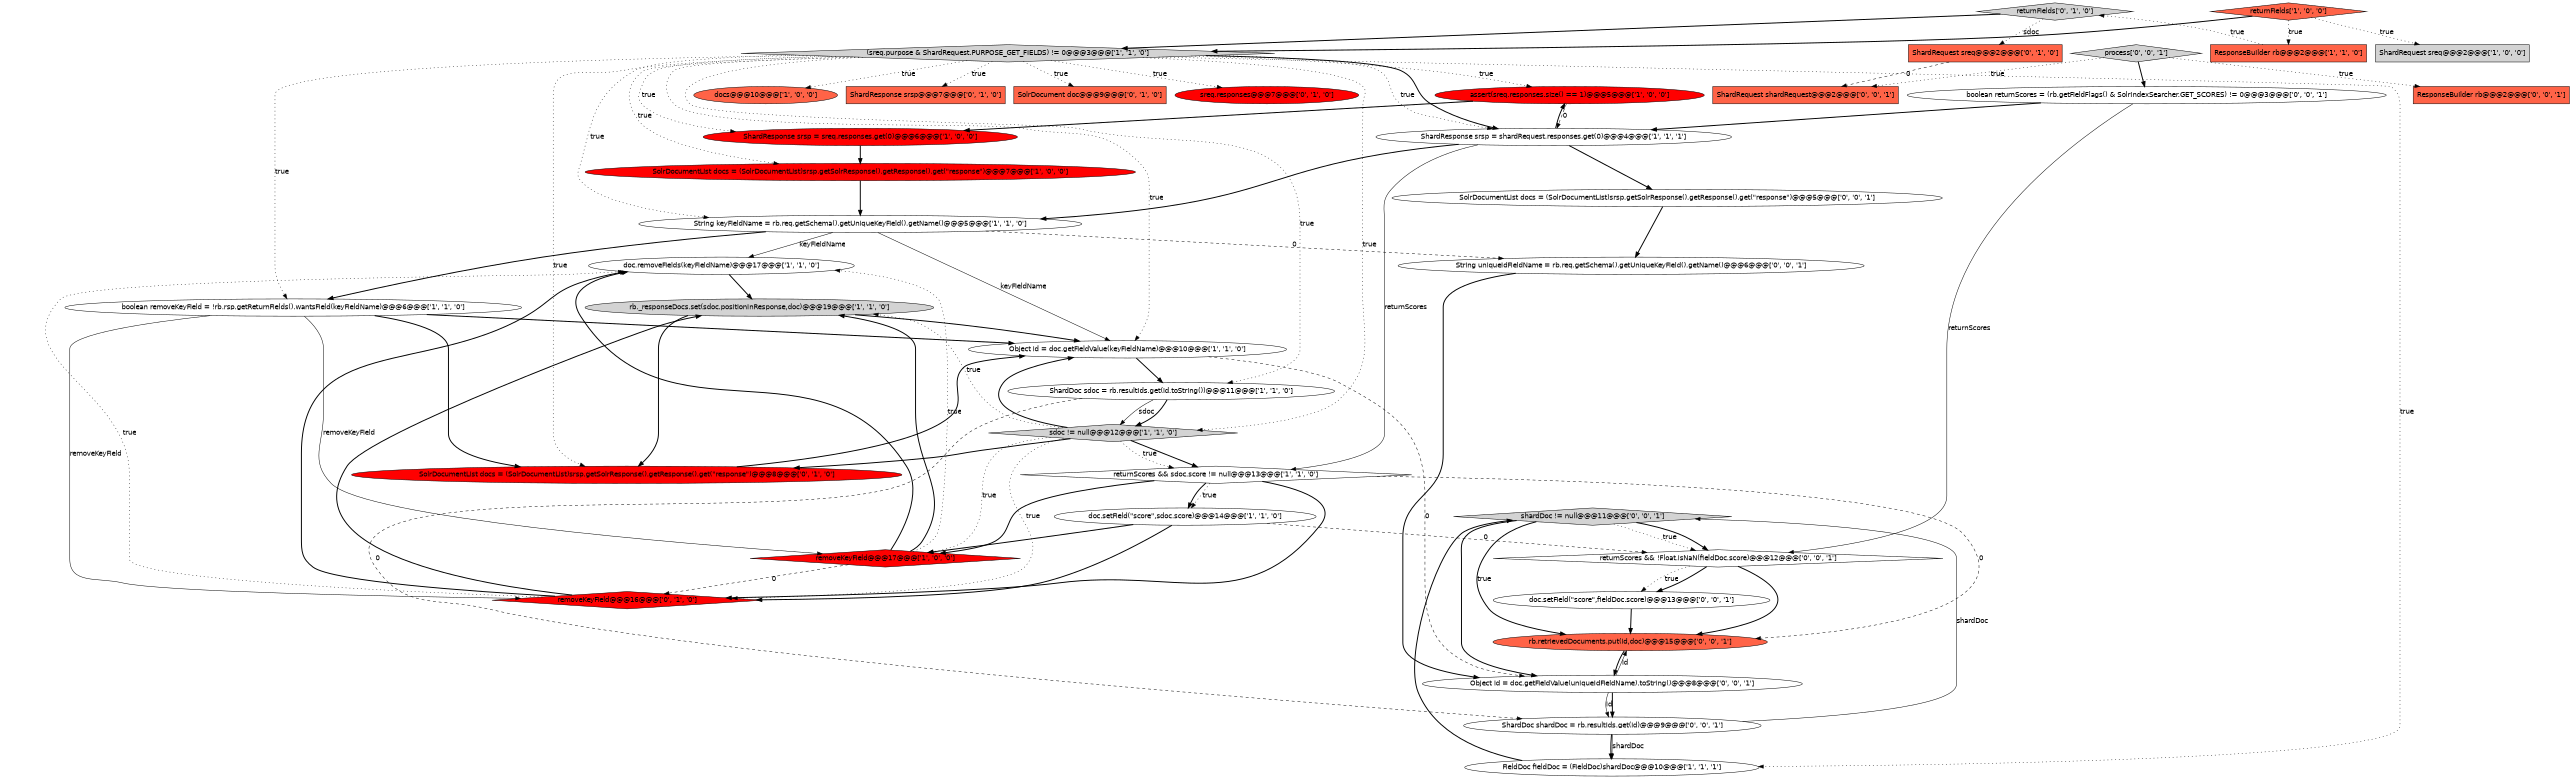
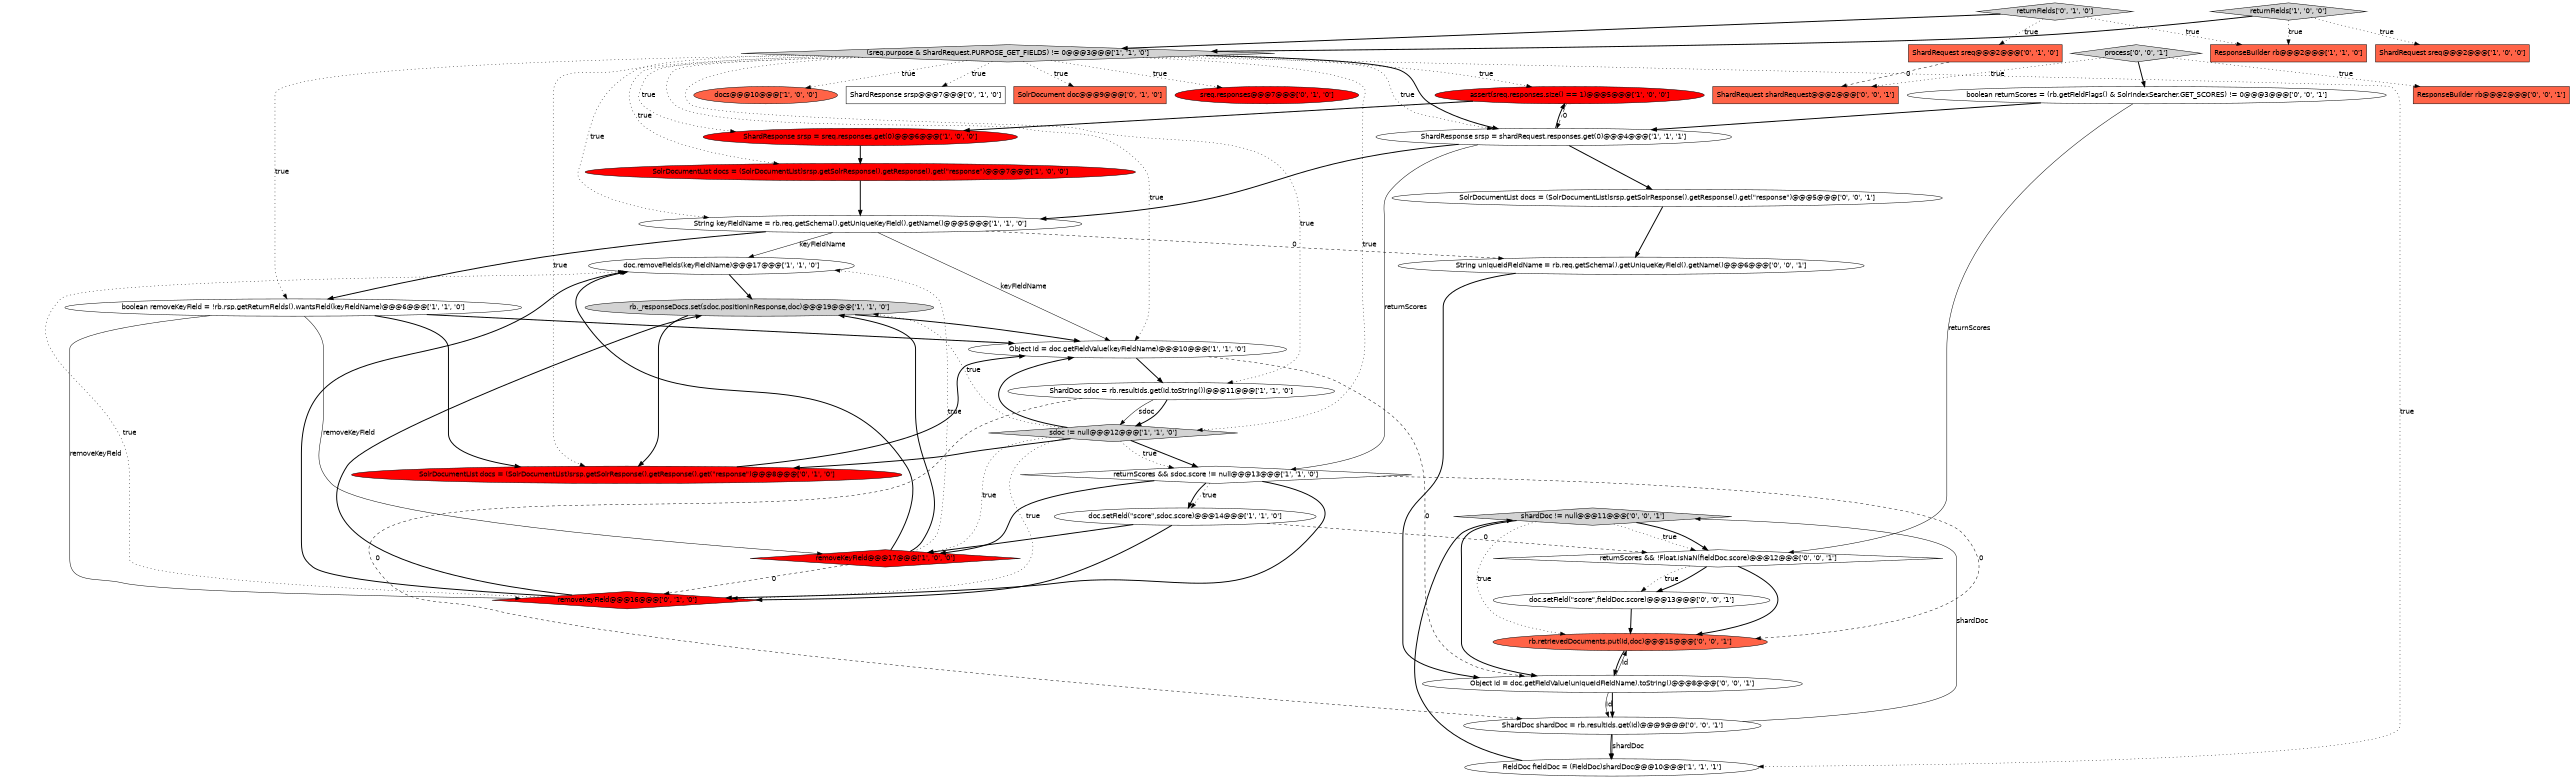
node "returnFields['1', '0', '0']": fillcolor tomato -> lightgray
edge "ResponseBuilder rb@@@2@@@['1', '1', '0']" -> "returnFields['0', '1', '0']": reversed
edge "returnFields['0', '1', '0']" -> "ShardRequest sreq@@@2@@@['0', '1', '0']": label "sdoc" -> "true"
node "ShardRequest sreq@@@2@@@['1', '0', '0']": fillcolor lightgray -> tomato
node "ShardResponse srsp@@@7@@@['0', '1', '0']": fillcolor tomato -> white
edge "shardDoc != null@@@11@@@['0', '0', '1']" -> "rb.retrievedDocuments.put(id,doc)@@@15@@@['0', '0', '1']": style bold -> dotted
